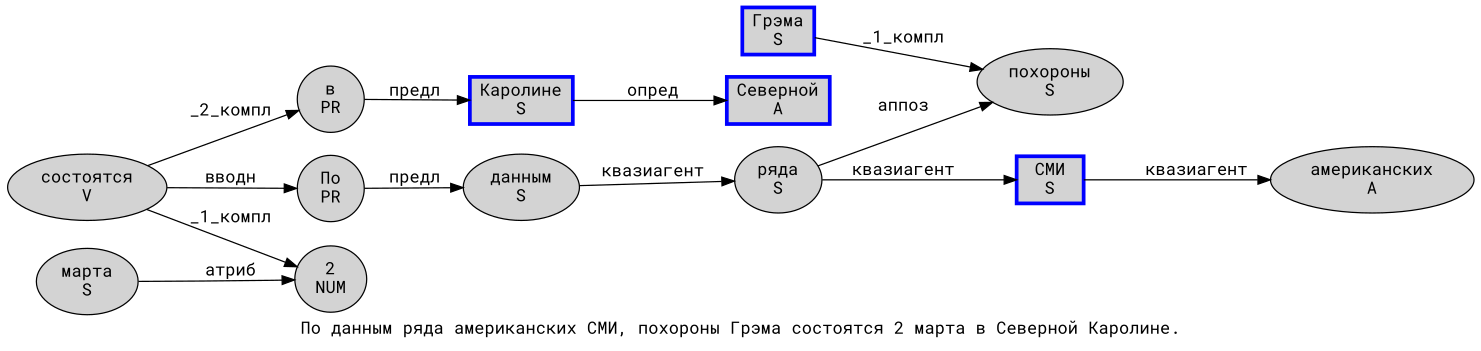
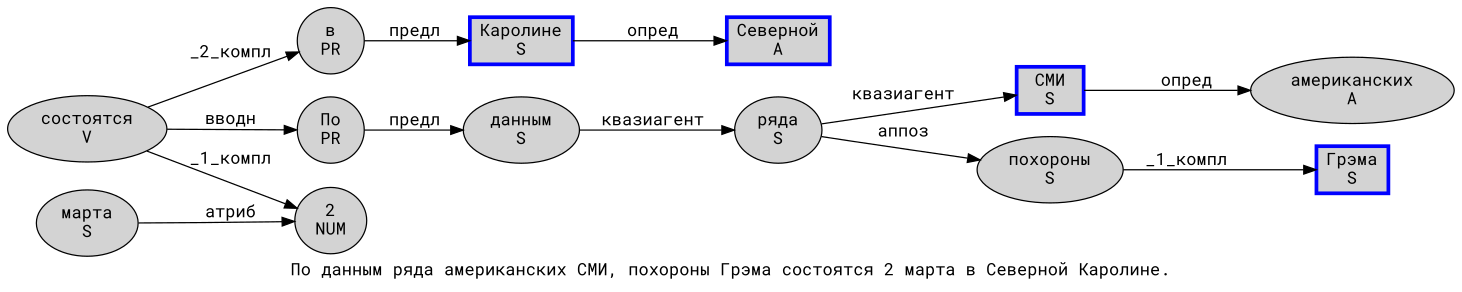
edge "Грэма S" -> "похороны S": reversed
edge "СМИ S" -> "американских A": label "квазиагент" -> "опред"
